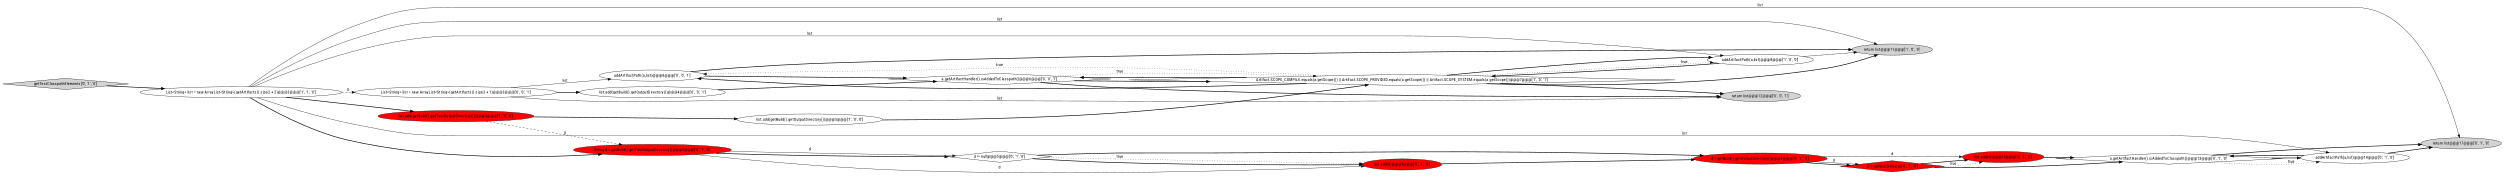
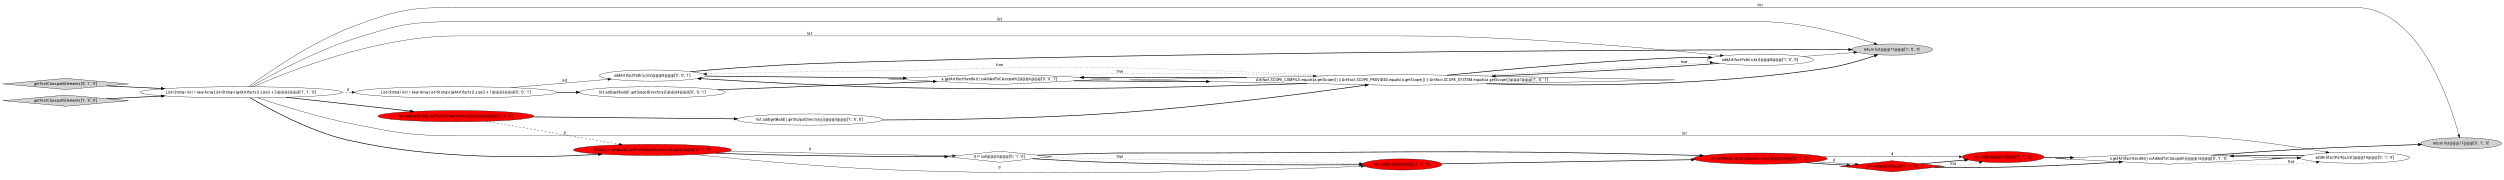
node "return list@@@12@@@['0', '0', '1']": removed
node "getTestClasspathElements['1', '0', '0']": added
edge "addArtifactPath(a,list)@@@14@@@['0', '1', '0']" -> "return list@@@17@@@['0', '1', '0']": removed
